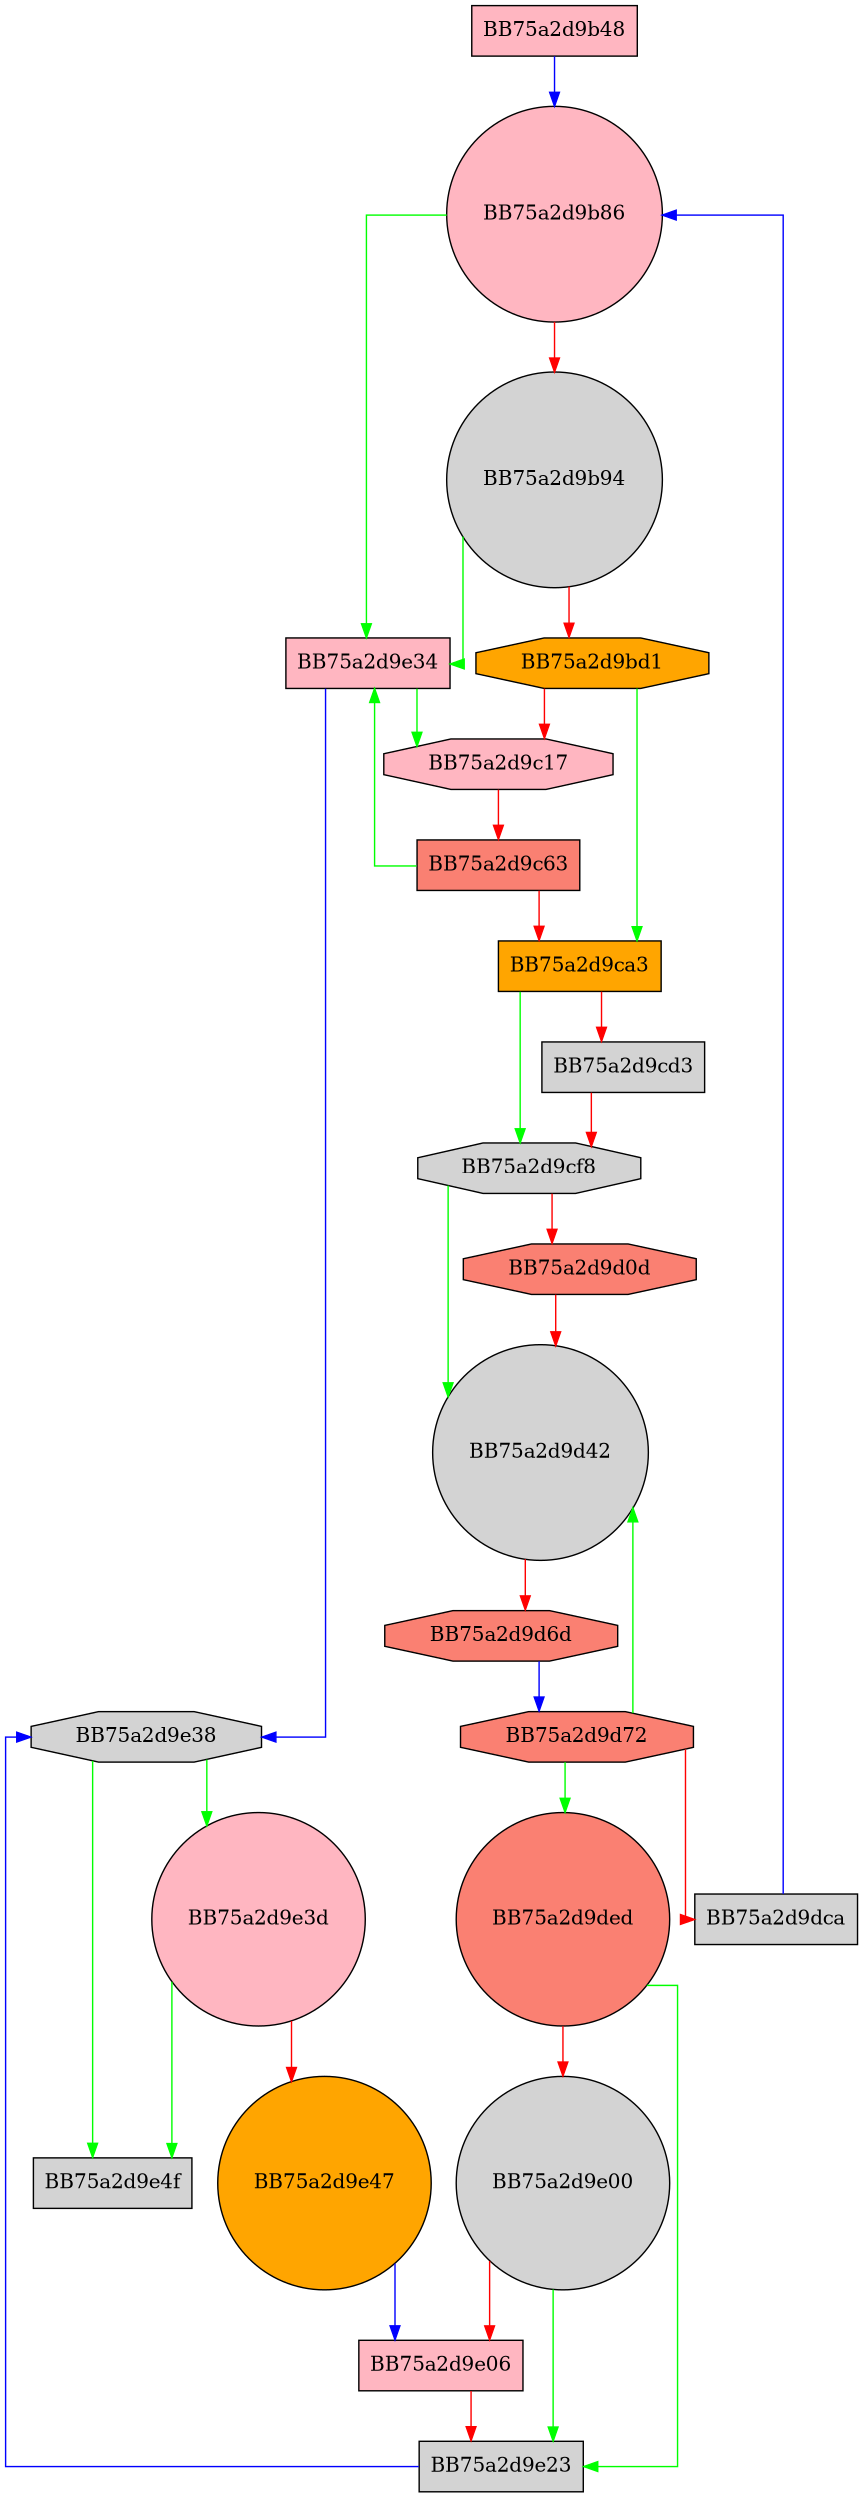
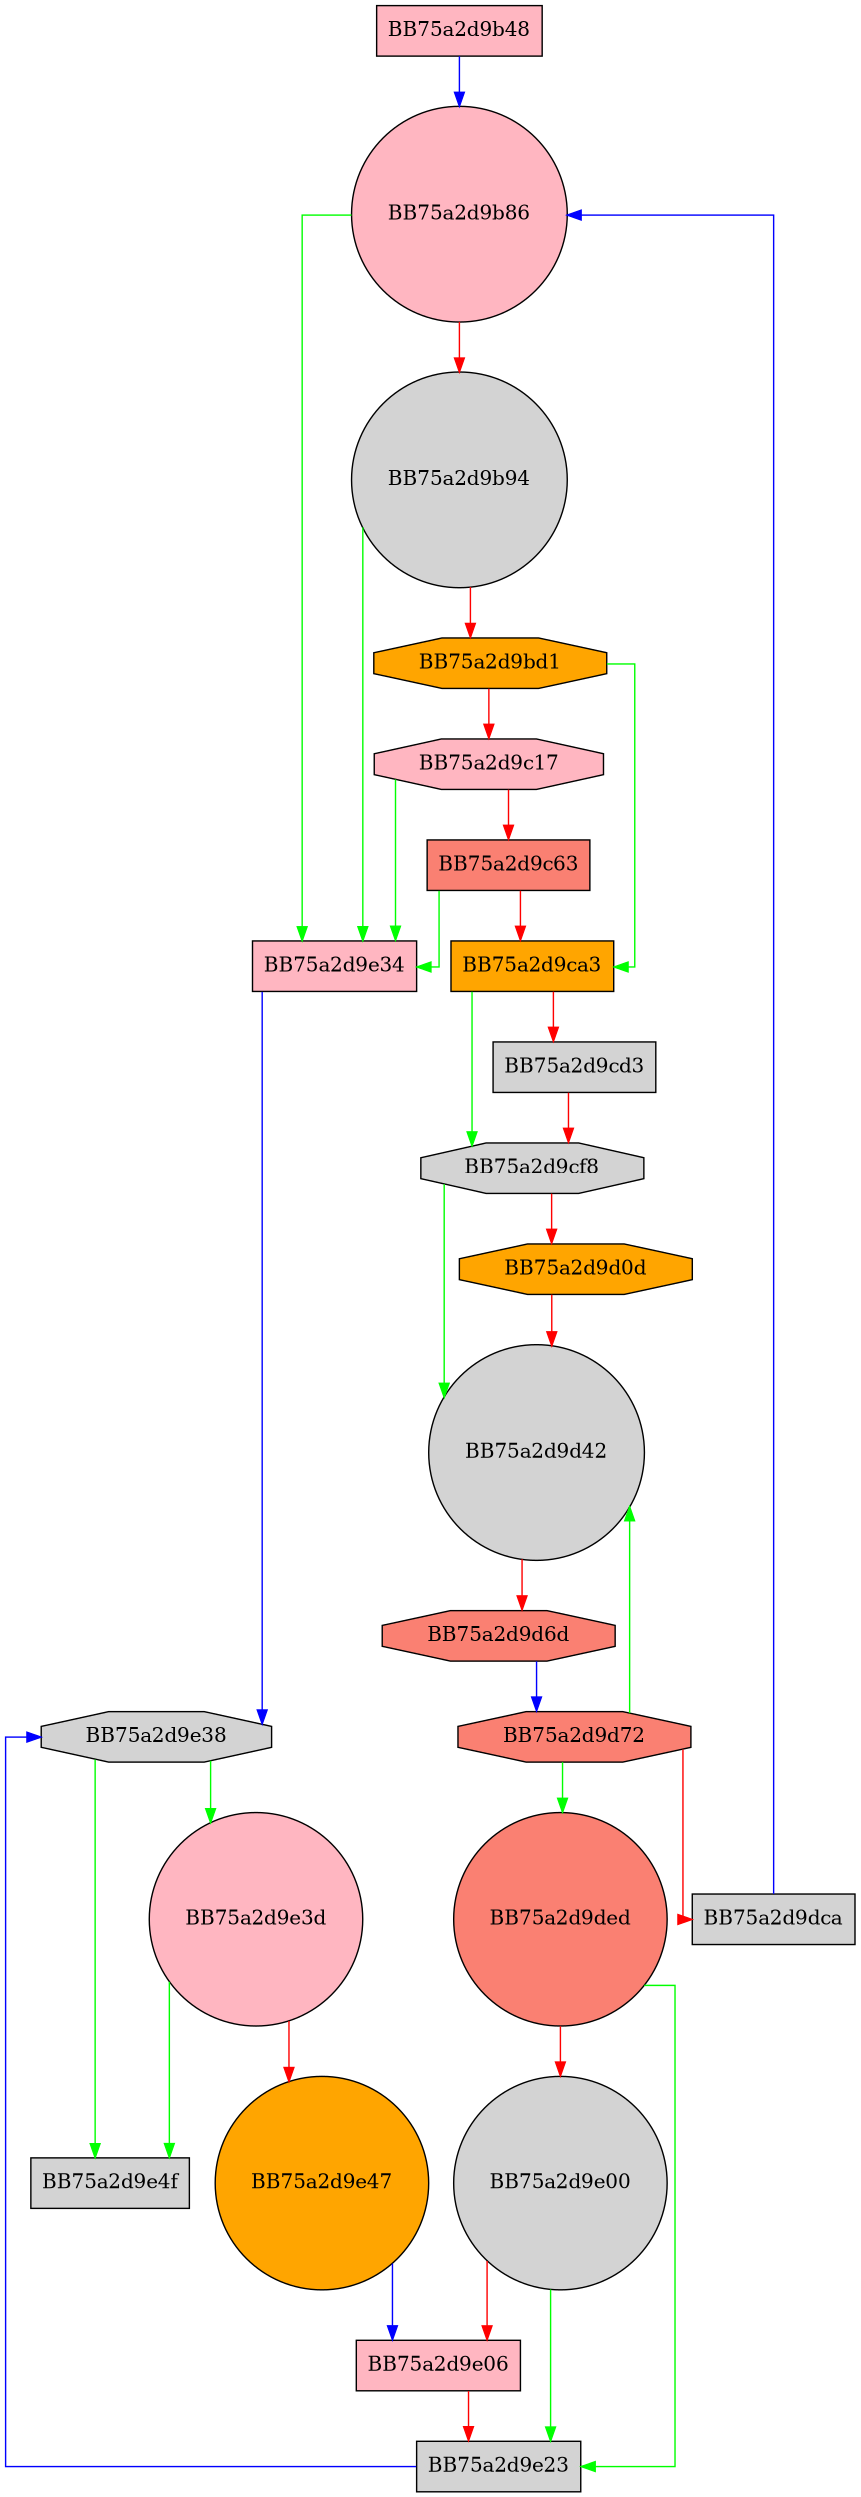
edge "BB75a2d9e34" -> "BB75a2d9c17": reversed
node "BB75a2d9d0d": fillcolor salmon -> orange
